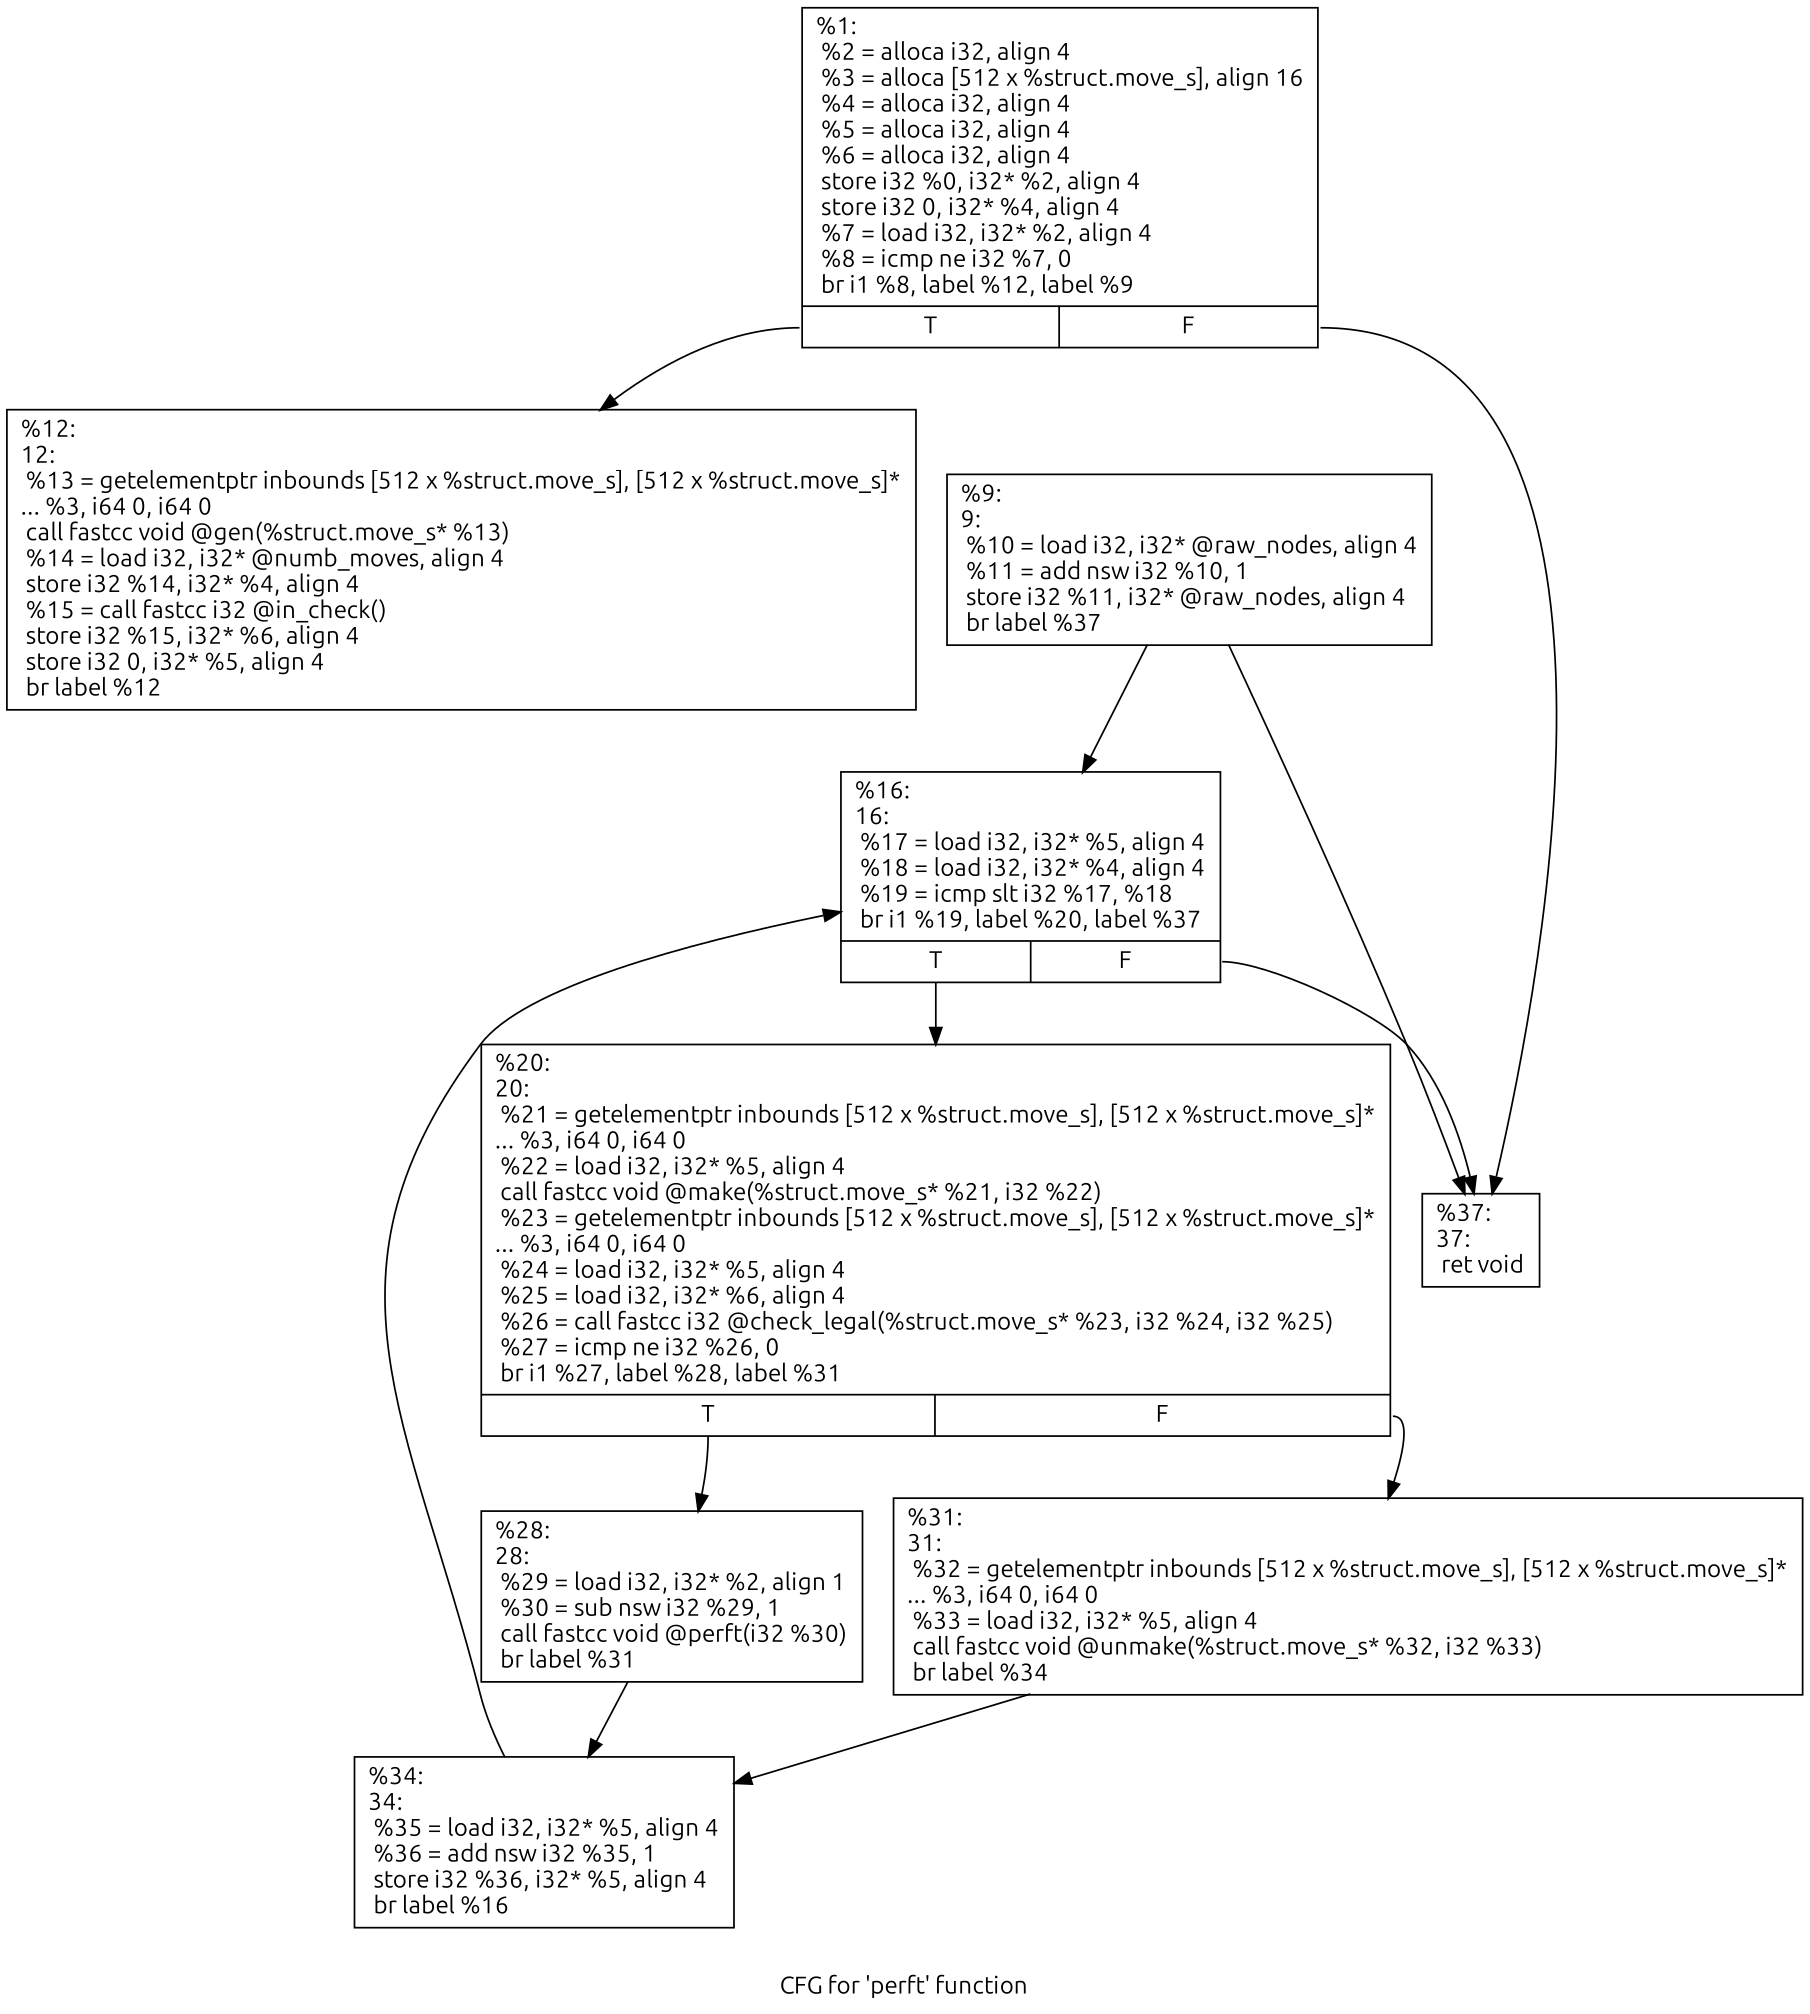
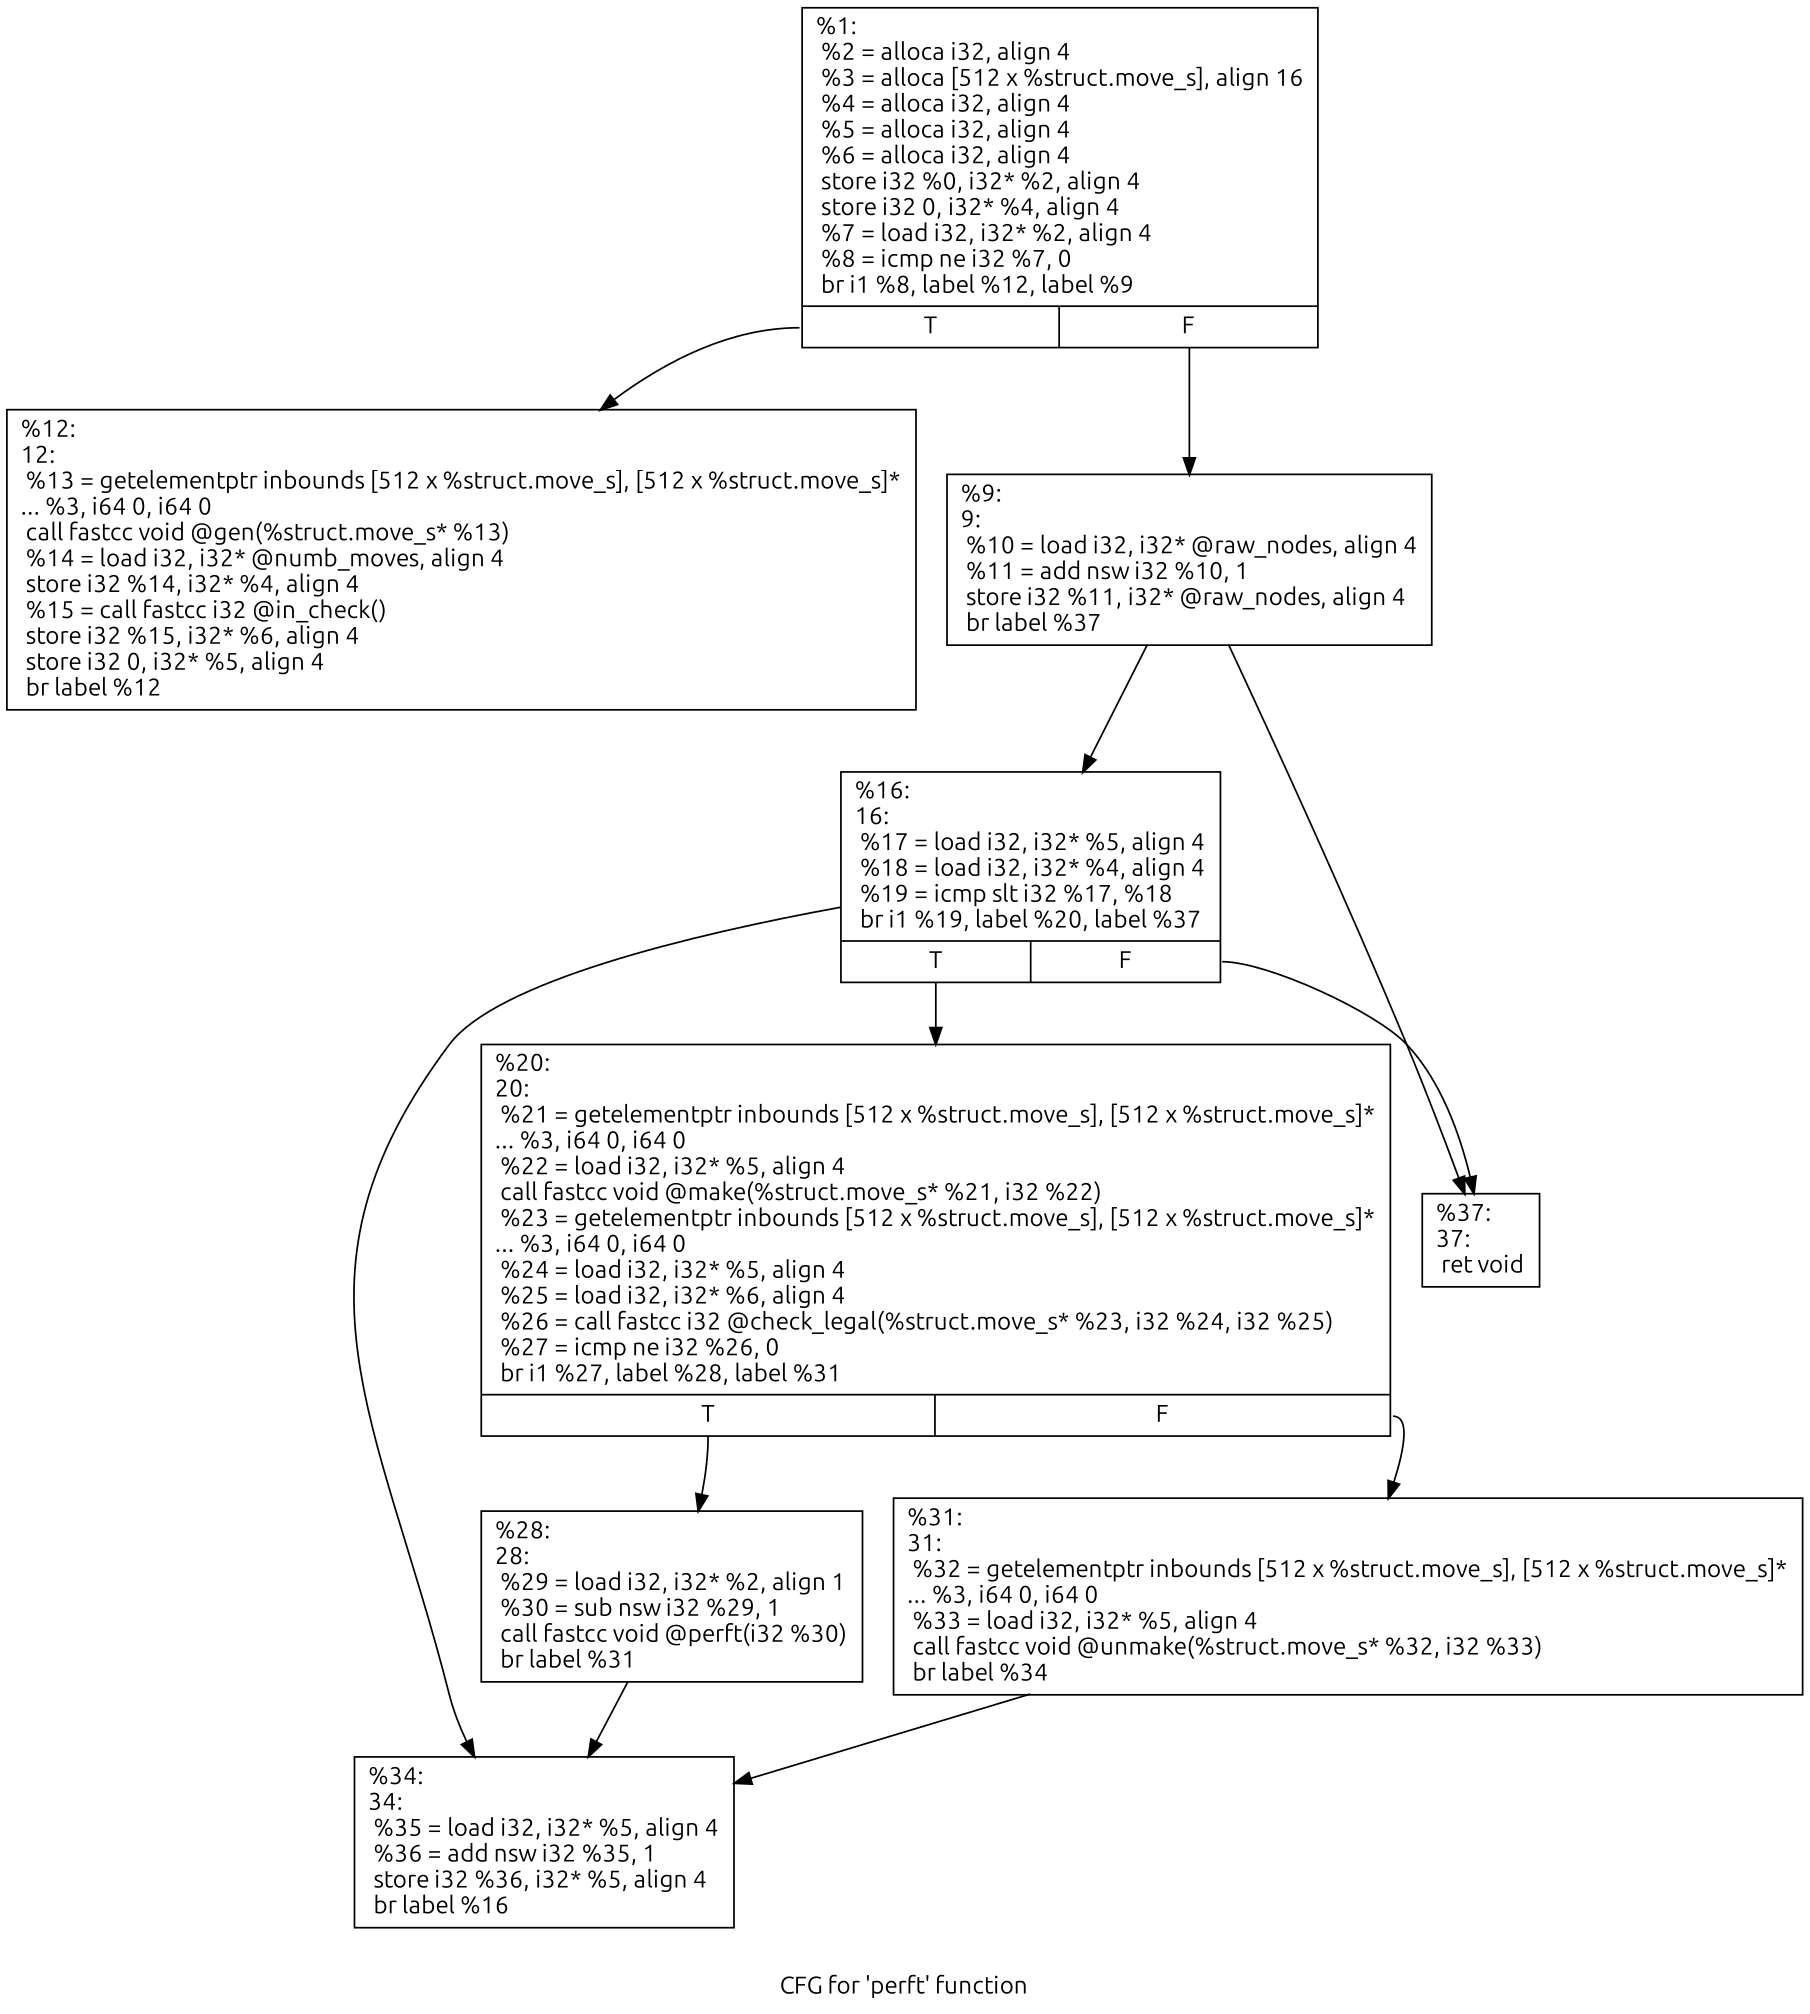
edge "%1:" -> "%37:": now "%1:" -> "%9:"
edge "%34:" -> "%16:": reversed
